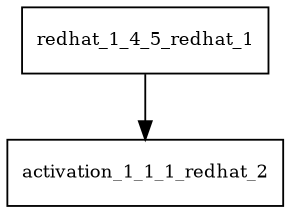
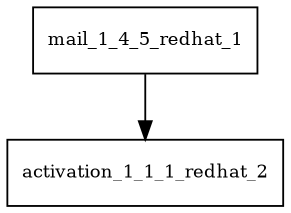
node "redhat_1_4_5_redhat_1": label "redhat_1_4_5_redhat_1" -> "mail_1_4_5_redhat_1"
